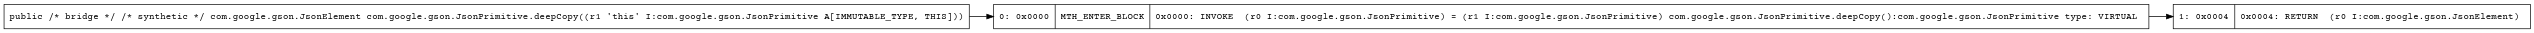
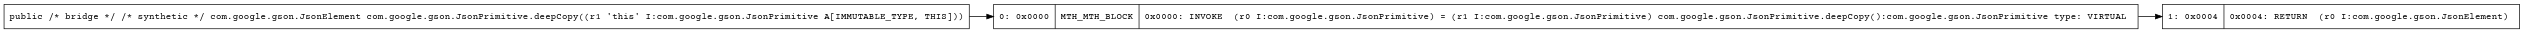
node "0: 0x0000": text "MTH_ENTER_BLOCK" -> "MTH_MTH_BLOCK"
